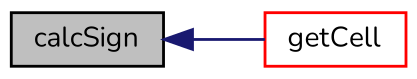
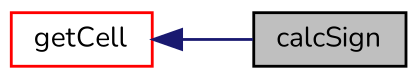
edge "getCell" -> "calcSign": reversed
